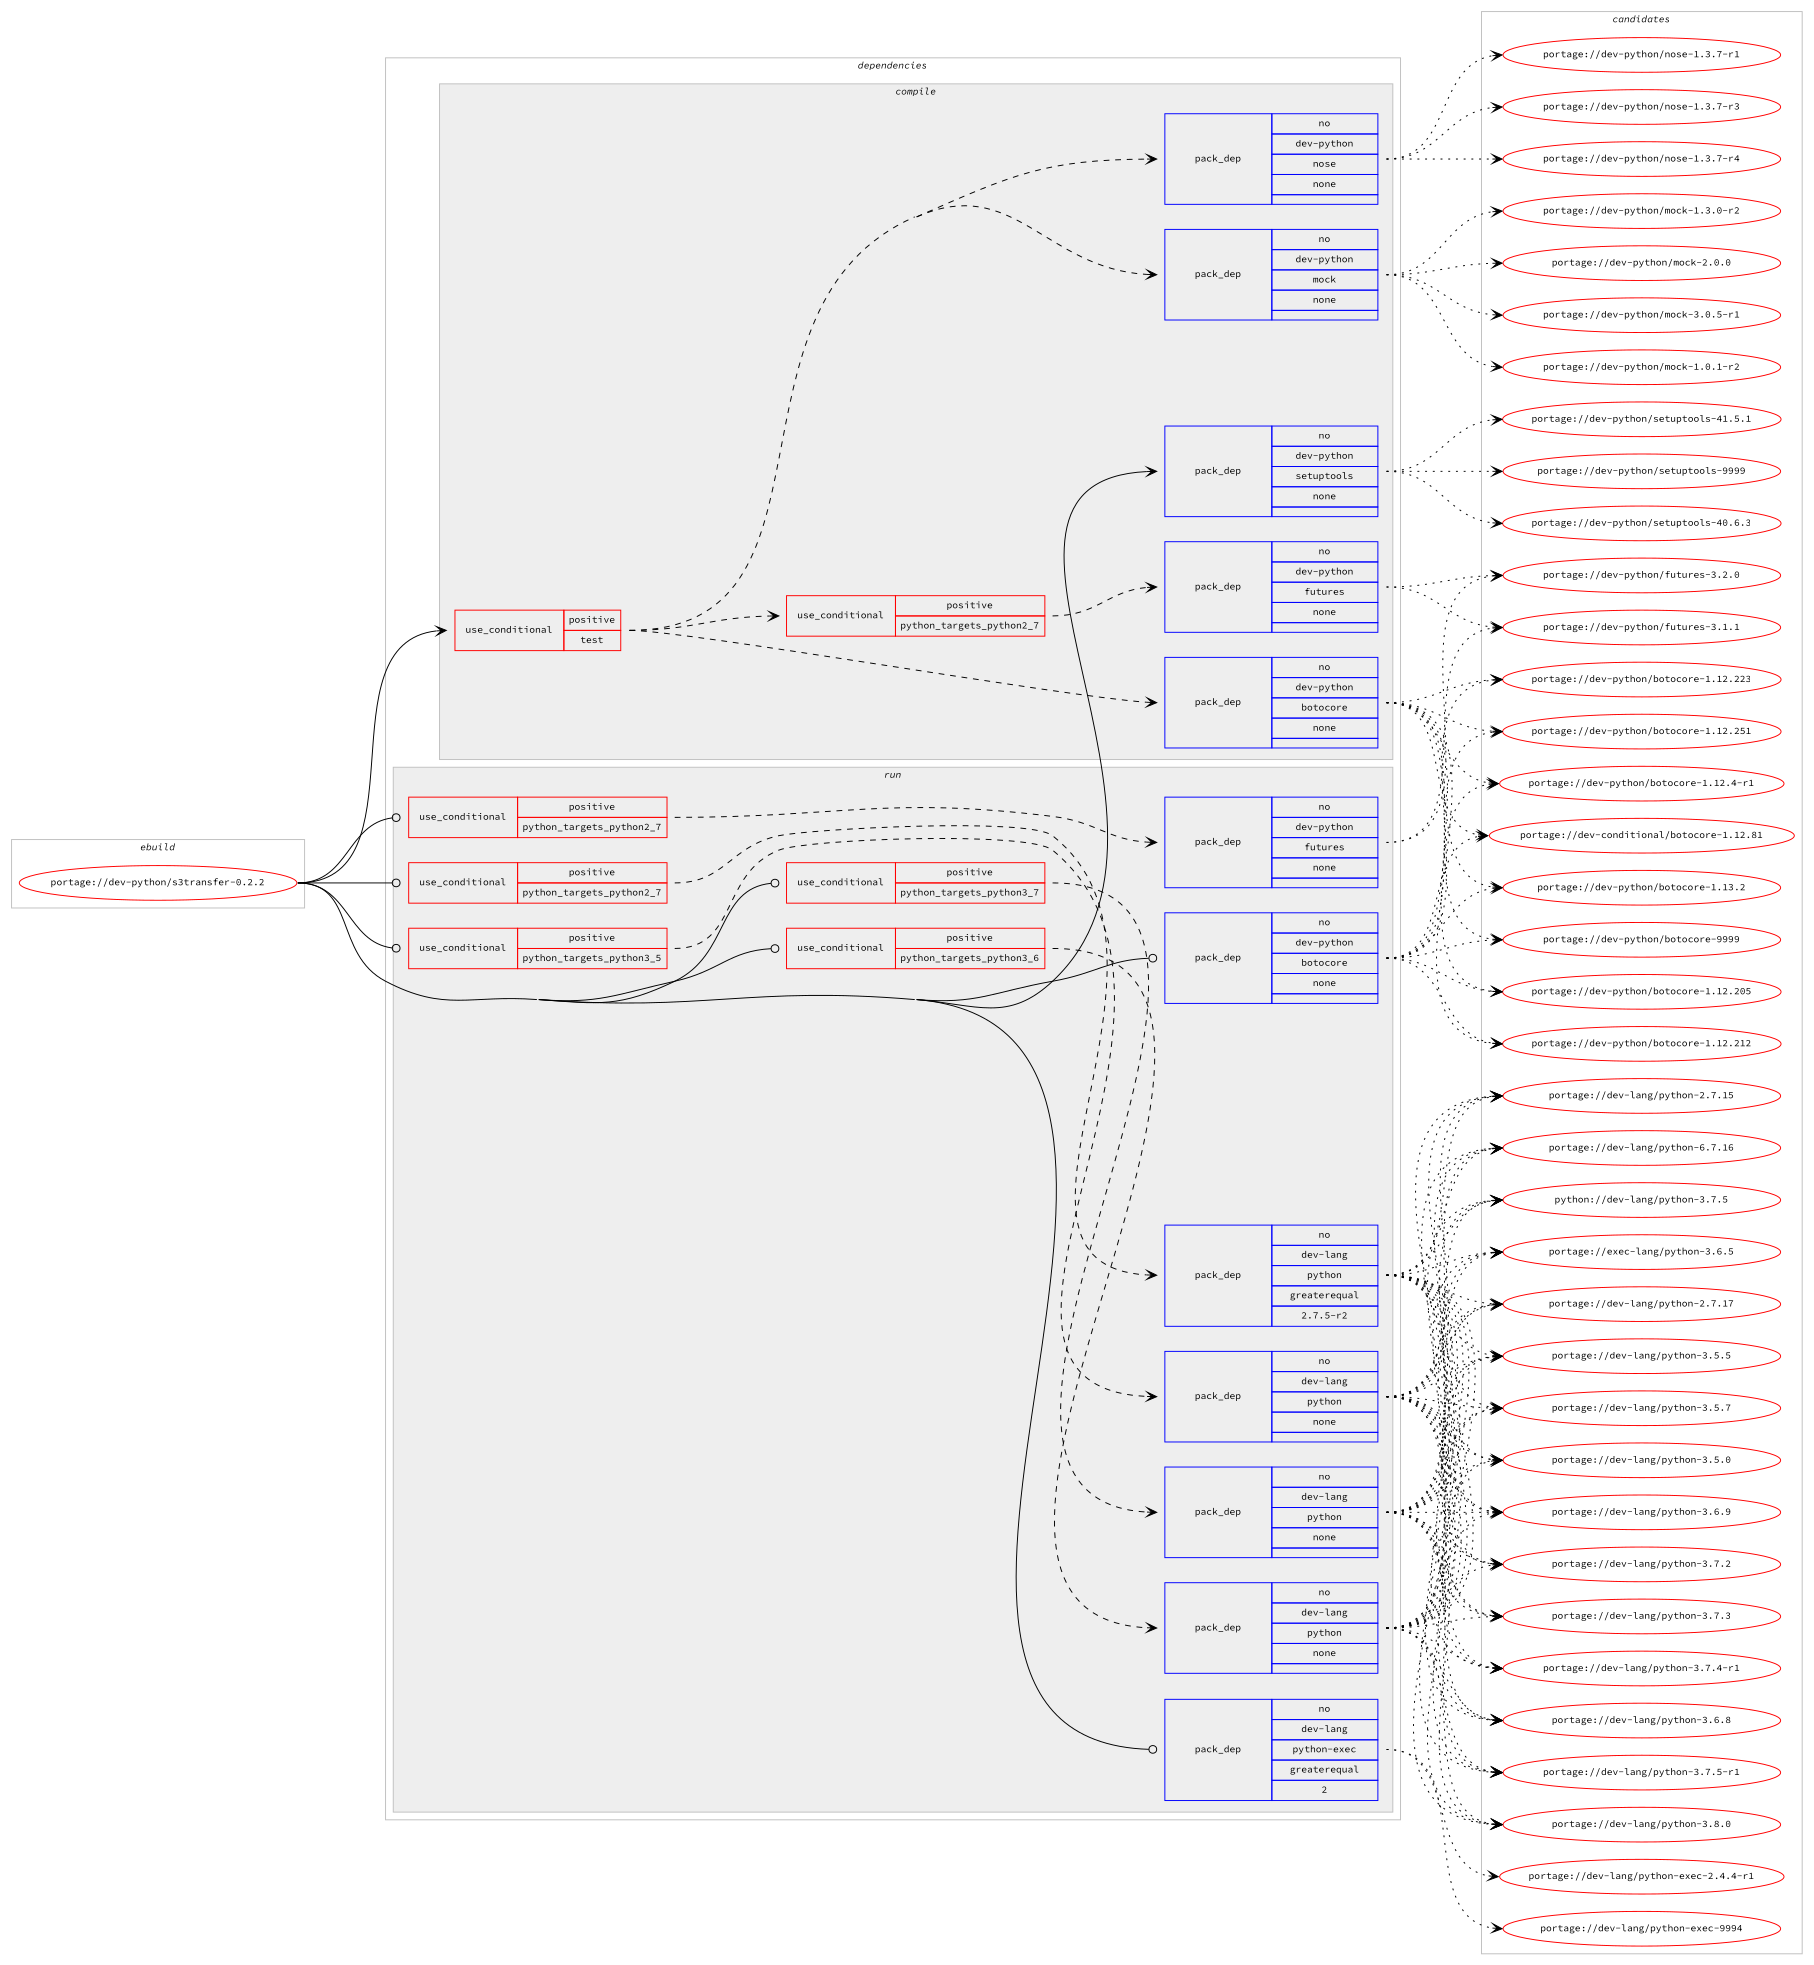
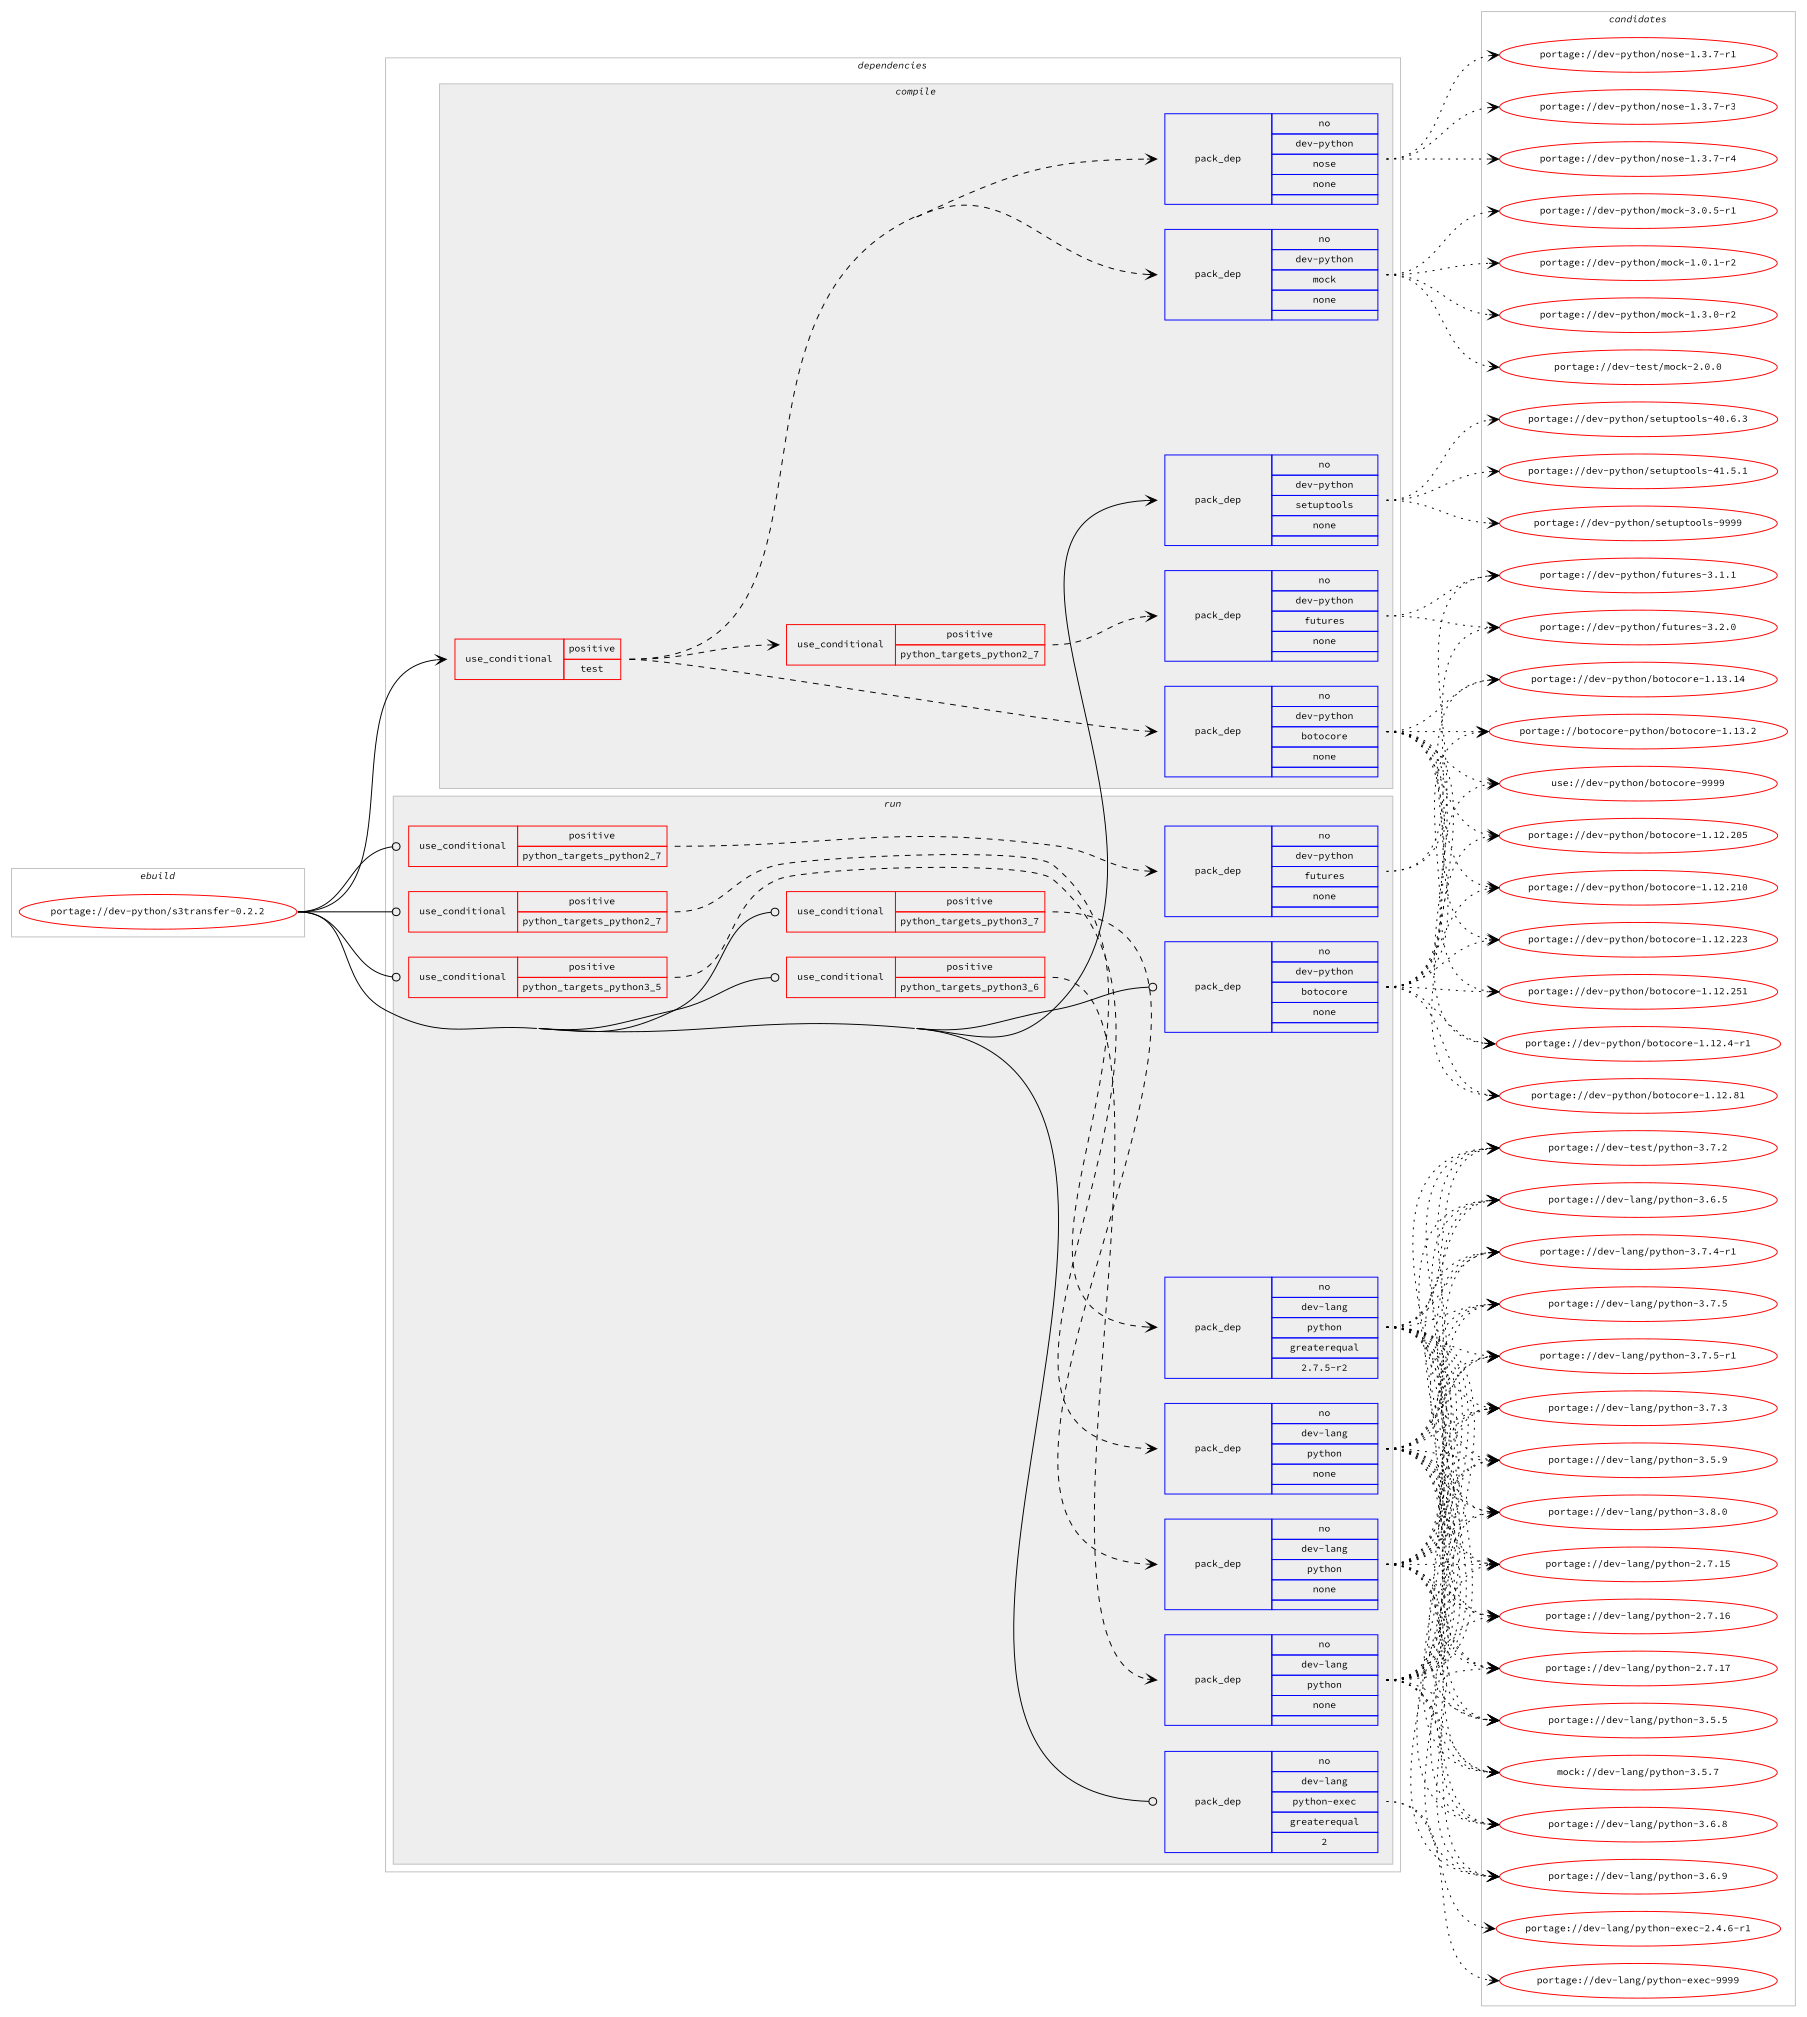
node "portage://dev-python/mock-2.0.0": label "portage://dev-python/mock-2.0.0" -> "portage://dev-test/mock-2.0.0"
node "portage://dev-python/botocore-1.13.14": added
node "portage://dev-conditional/botocore-1.12.81": label "portage://dev-conditional/botocore-1.12.81" -> "portage://dev-python/botocore-1.12.81"
node "portage://dev-python/botocore-1.13.2": label "portage://dev-python/botocore-1.13.2" -> "portage://botocore-python/botocore-1.13.2"
node "portage://dev-python/botocore-9999": label "portage://dev-python/botocore-9999" -> "use://dev-python/botocore-9999"
node "portage://dev-python/botocore-1.12.212": label "portage://dev-python/botocore-1.12.212" -> "portage://dev-python/botocore-1.12.210"
node "portage://dev-lang/python-6.7.16": label "portage://dev-lang/python-6.7.16" -> "portage://dev-lang/python-2.7.16"
node "python://dev-lang/python-3.7.5": label "python://dev-lang/python-3.7.5" -> "portage://dev-lang/python-3.7.5"
node "portage://exec-lang/python-3.6.5": label "portage://exec-lang/python-3.6.5" -> "portage://dev-lang/python-3.6.5"
node "portage://dev-lang/python-3.5.7": label "portage://dev-lang/python-3.5.7" -> "mock://dev-lang/python-3.5.7"
node "portage://dev-lang/python-3.5.0": label "portage://dev-lang/python-3.5.0" -> "portage://dev-lang/python-3.5.9"
node "portage://dev-lang/python-3.7.2": label "portage://dev-lang/python-3.7.2" -> "portage://dev-test/python-3.7.2"
node "portage://dev-lang/python-exec-2.4.4-r1": label "portage://dev-lang/python-exec-2.4.4-r1" -> "portage://dev-lang/python-exec-2.4.6-r1"
node "portage://dev-lang/python-exec-9994": label "portage://dev-lang/python-exec-9994" -> "portage://dev-lang/python-exec-9999"
